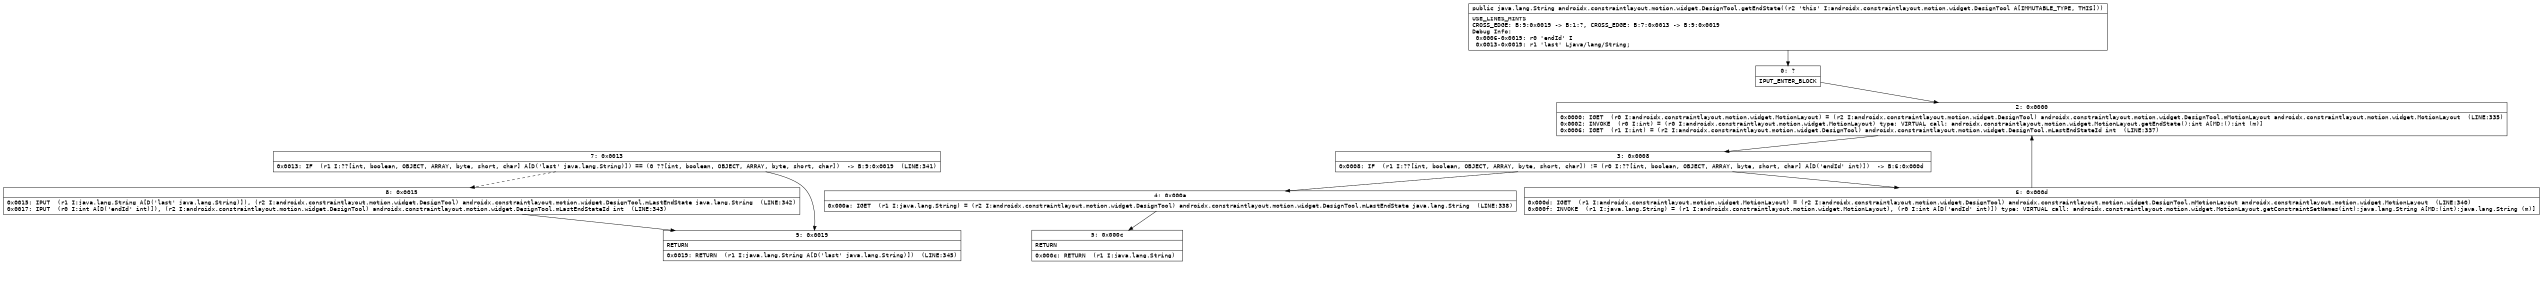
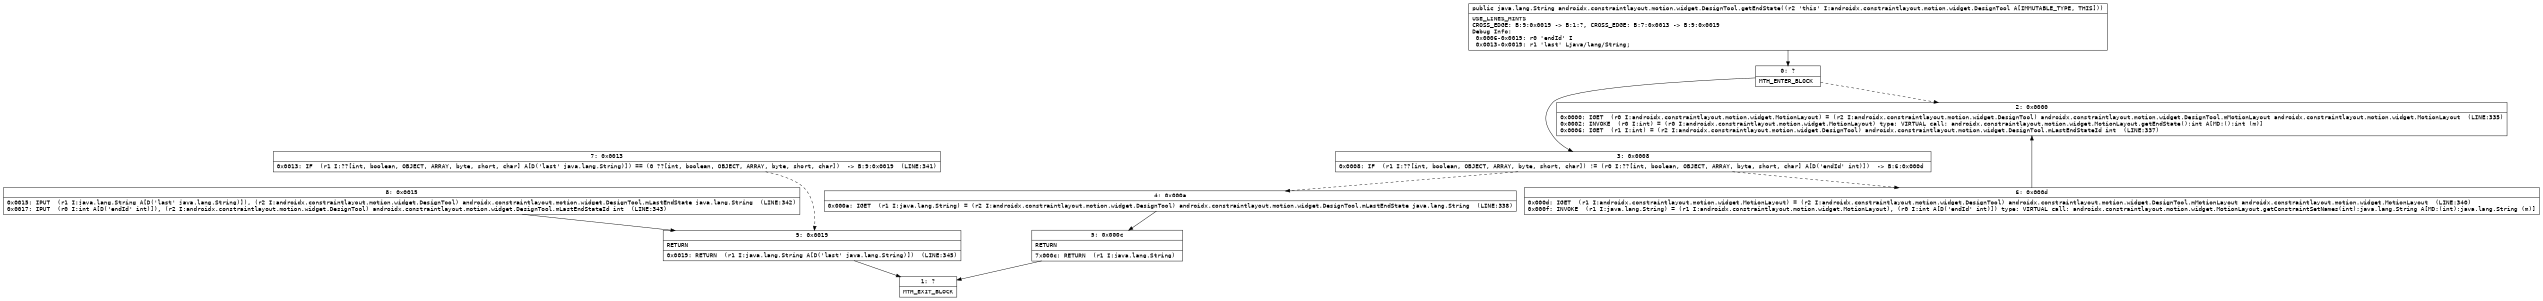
node "0: ?": text "IPUT_ENTER_BLOCK" -> "MTH_ENTER_BLOCK"
edge "0: ?" -> "2: 0x0000": style solid -> dashed
edge "2: 0x0000" -> "3: 0x0008": now "0: ?" -> "3: 0x0008"
edge "7: 0x0013" -> "8: 0x0015": removed
edge "3: 0x0008" -> "6: 0x000d": style solid -> dashed
edge "3: 0x0008" -> "4: 0x000a": style solid -> dashed
edge "7: 0x0013" -> "9: 0x0019": style solid -> dashed
node "5: 0x000c": text "0x000c: RETURN  (r1 I:java.lang.String)" -> "7x000c: RETURN  (r1 I:java.lang.String)"
node "1: ?": added
